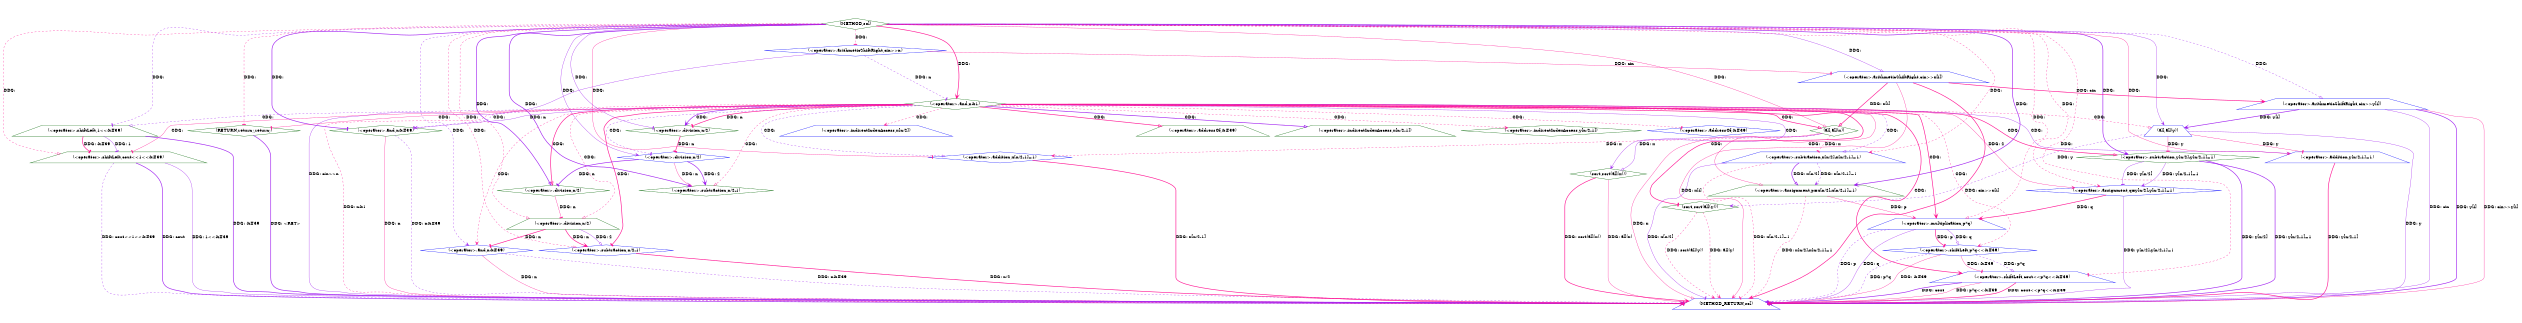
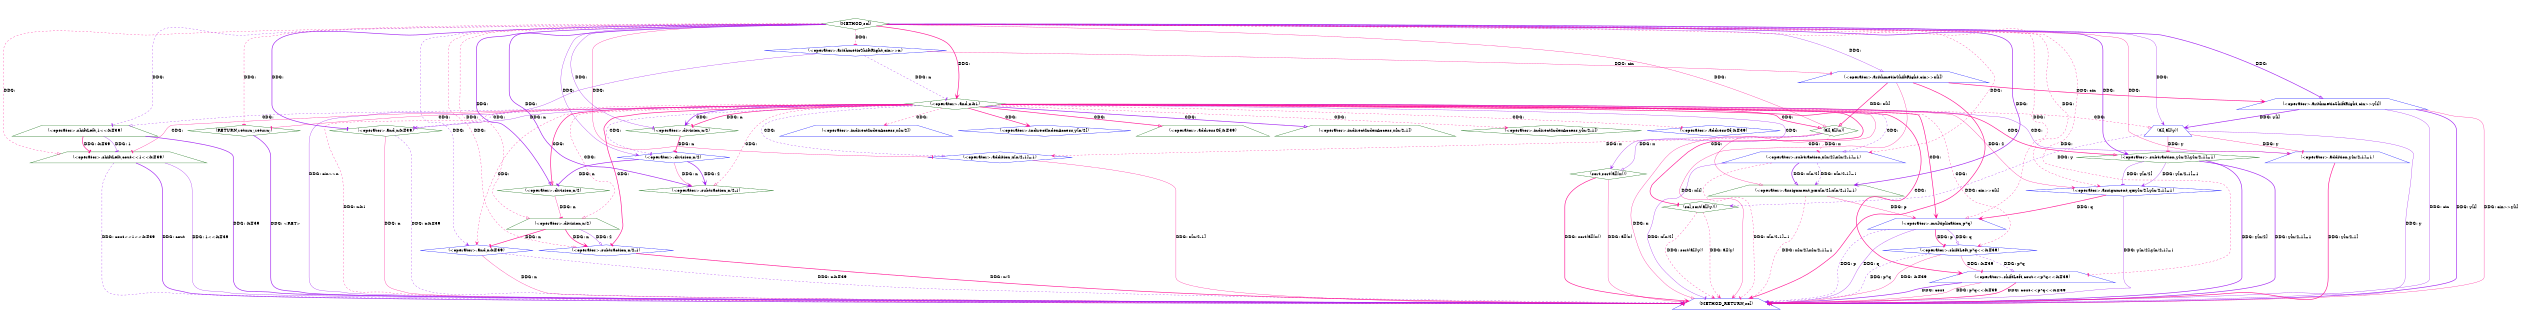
edge "(METHOD,sol)" -> "(<operator>.arithmeticShiftRight,cin>>y[i])": style dashed -> bold
node "(<operator>.indirectIndexAccess,y[n/2])": added
node "(sort,sort(all(y)))": label "(sort,sort(all(y)))" -> "(sol,sort(all(y)))"
edge "(<operator>.addition,y[n/2-1]+1)" -> "(METHOD_RETURN,sol)": arrowhead tee -> vee
edge "(<operator>.addition,x[n/2-1]+1)" -> "(METHOD_RETURN,sol)": style bold -> solid
